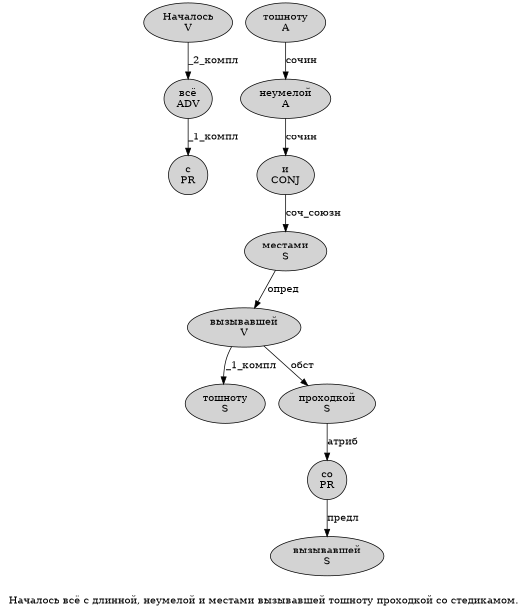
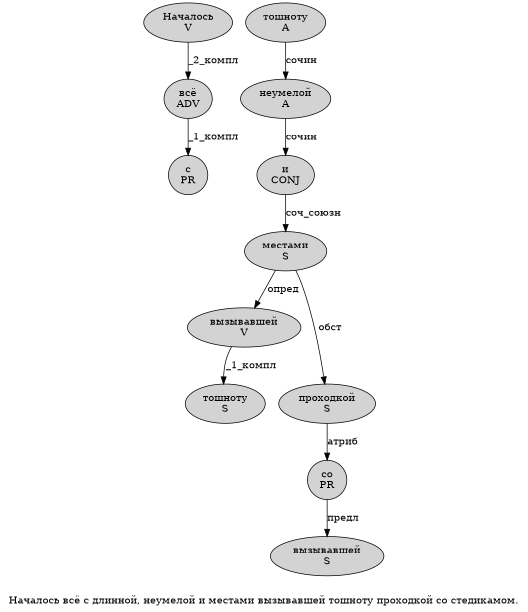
edge "вызывавшей V" -> "проходкой S": now "местами S" -> "проходкой S"
